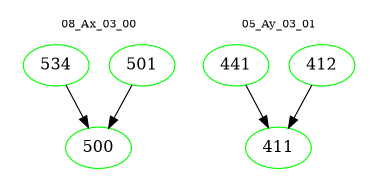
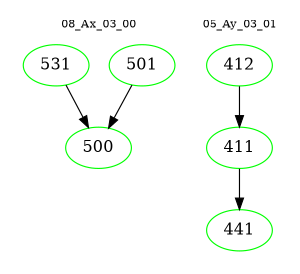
node "534": label "534" -> "531"
edge "441" -> "411": reversed
